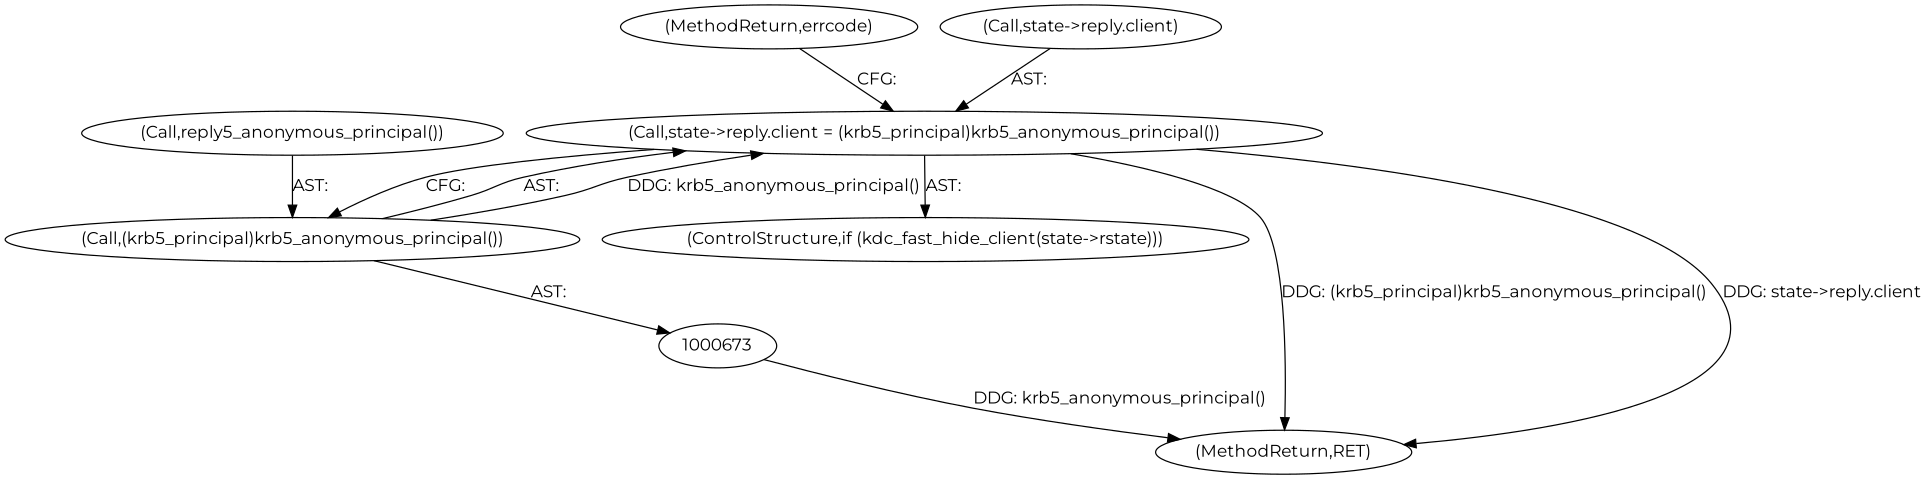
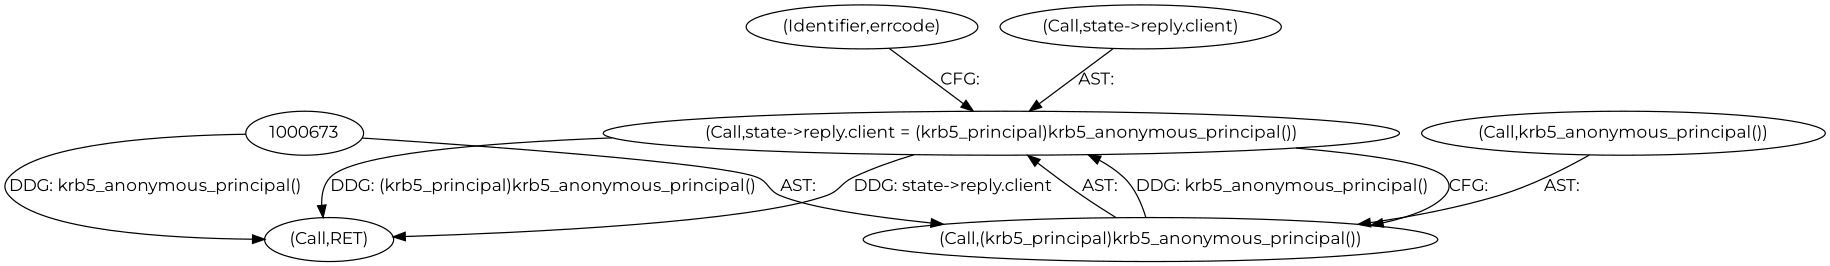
node "(MethodReturn,errcode)": label "(MethodReturn,errcode)" -> "(Identifier,errcode)"
node "(Call,reply5_anonymous_principal())": label "(Call,reply5_anonymous_principal())" -> "(Call,krb5_anonymous_principal())"
node "(ControlStructure,if (kdc_fast_hide_client(state->rstate)))": removed
edge "(Call,(krb5_principal)krb5_anonymous_principal())" -> "1000673": reversed
node "(MethodReturn,RET)": label "(MethodReturn,RET)" -> "(Call,RET)"
